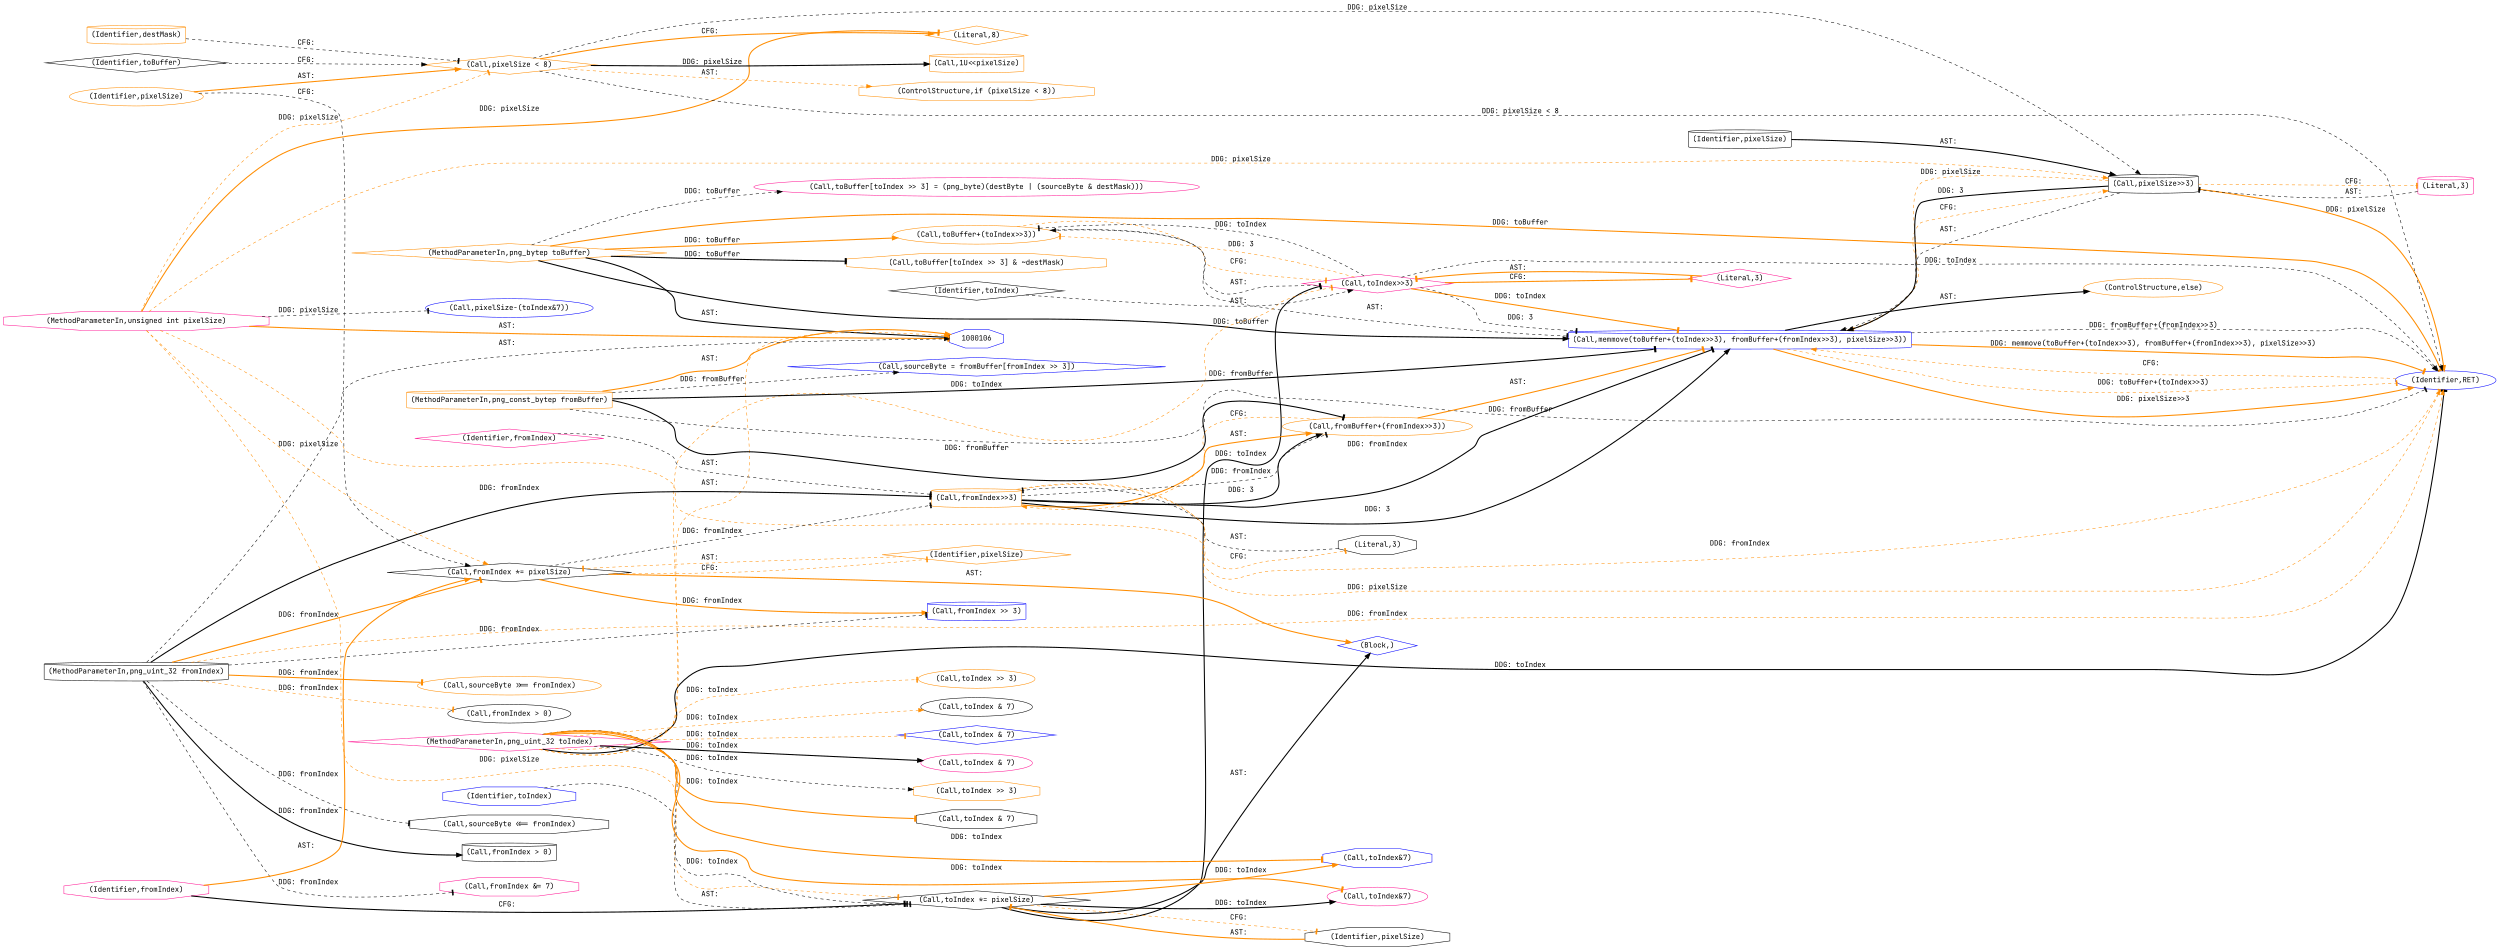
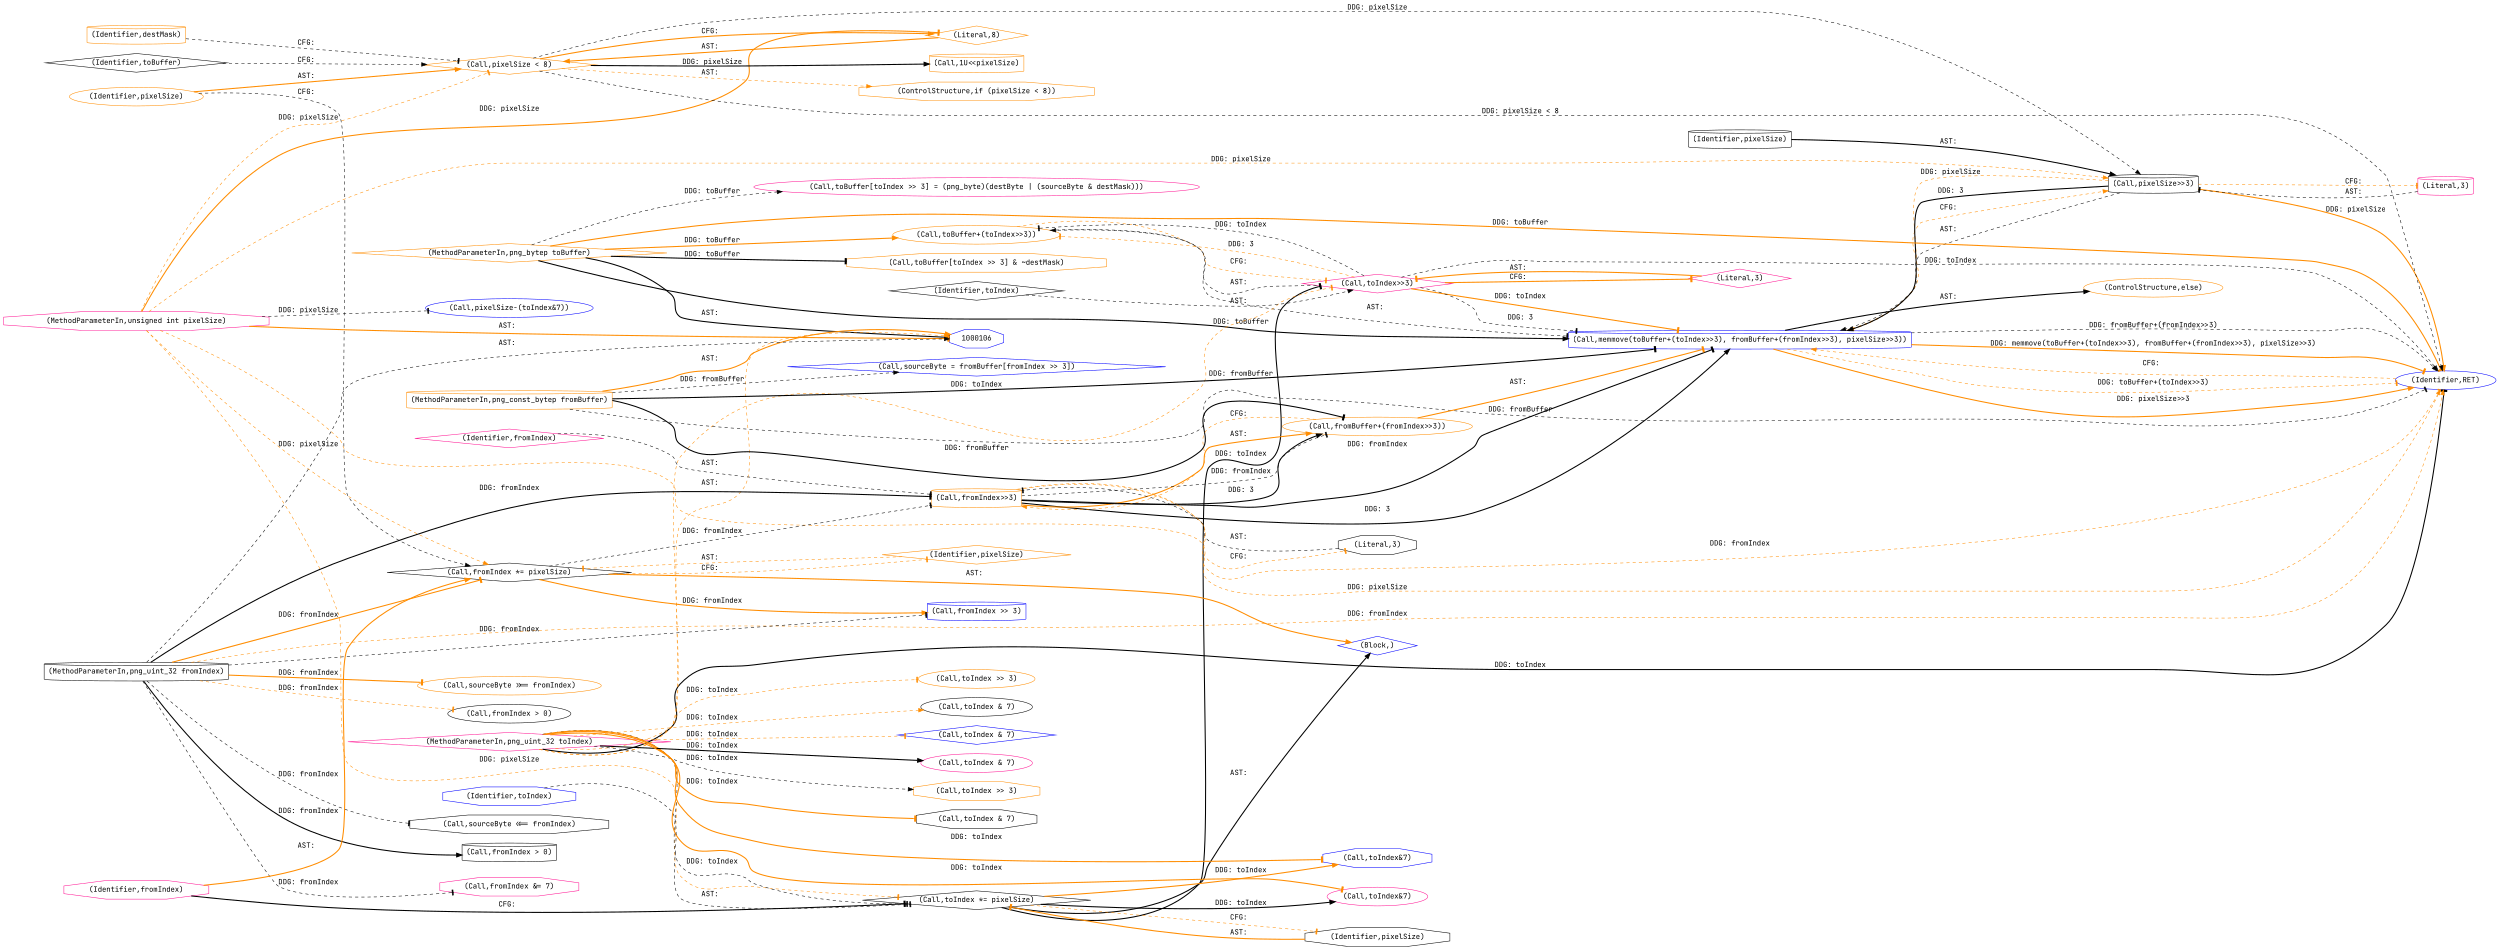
edge "(Literal,8)" -> "(Call,pixelSize < 8)": added, label "AST:"
